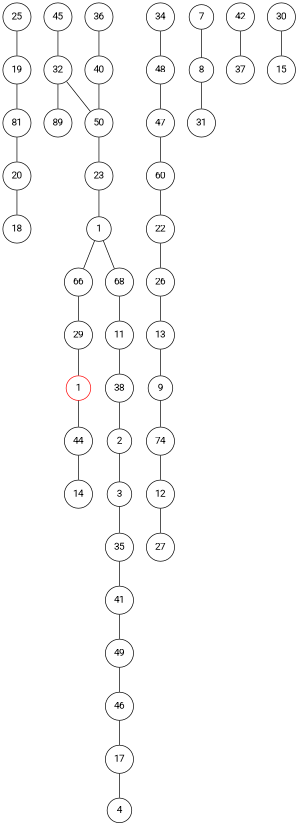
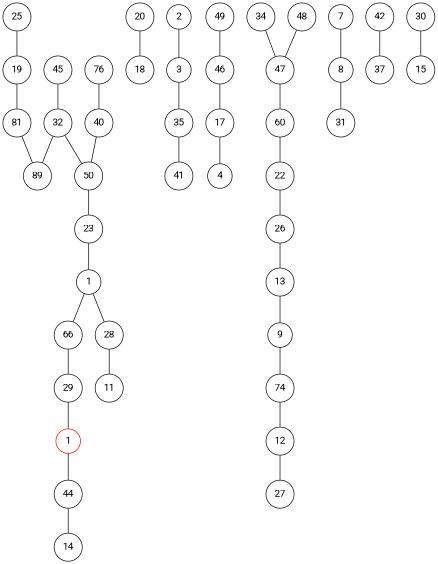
node "36": label "36" -> "76"
edge "34" -- "48": now "34" -- "47"
edge "81" -- "20": now "81" -- "89"
node "68": label "68" -> "28"
node "38": removed
edge "41" -- "49": removed
